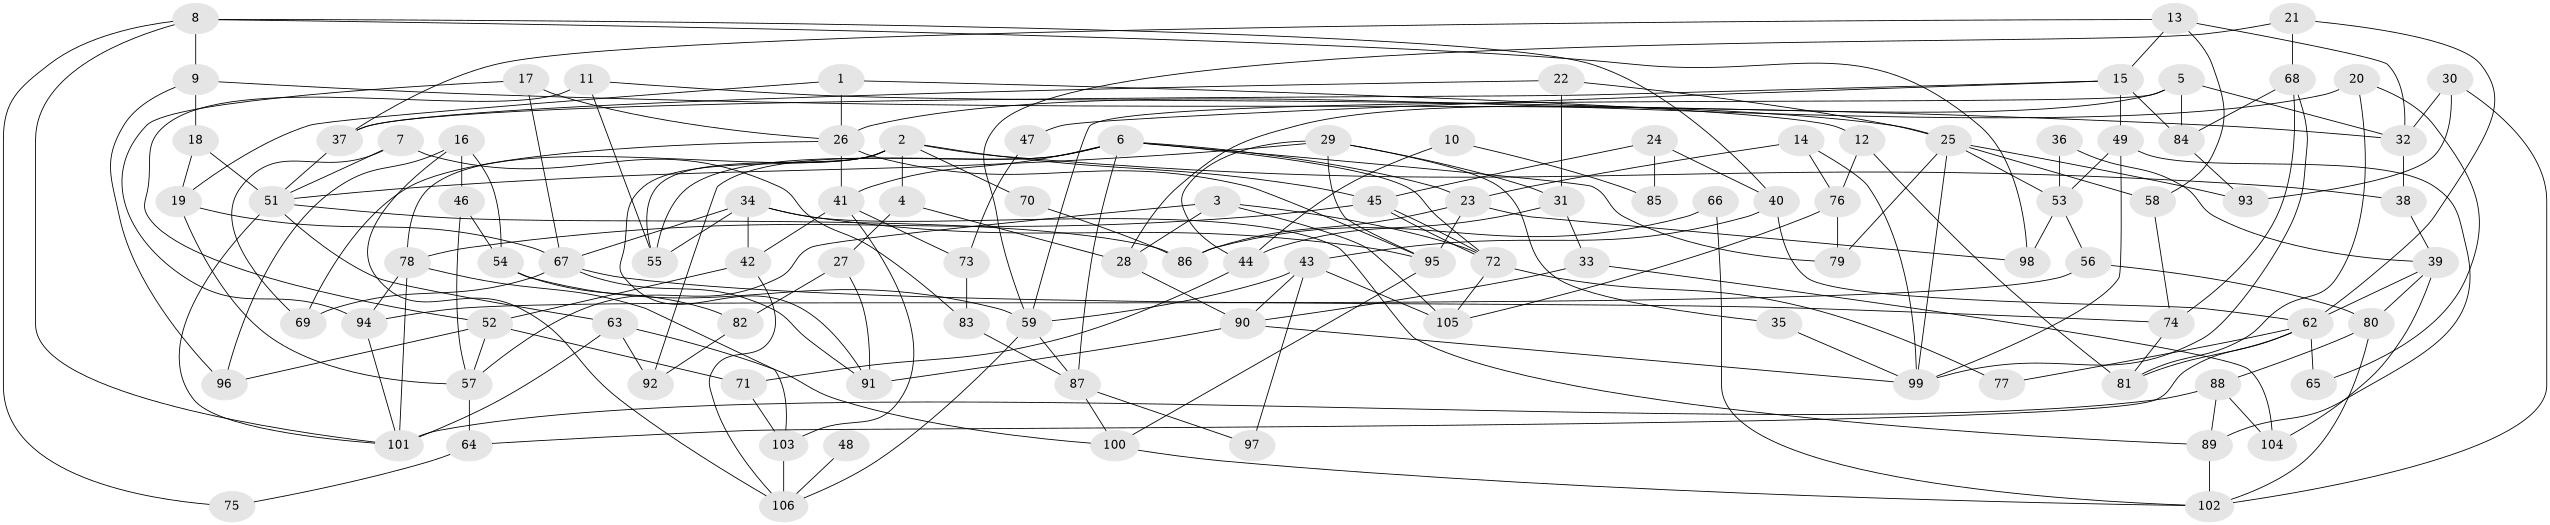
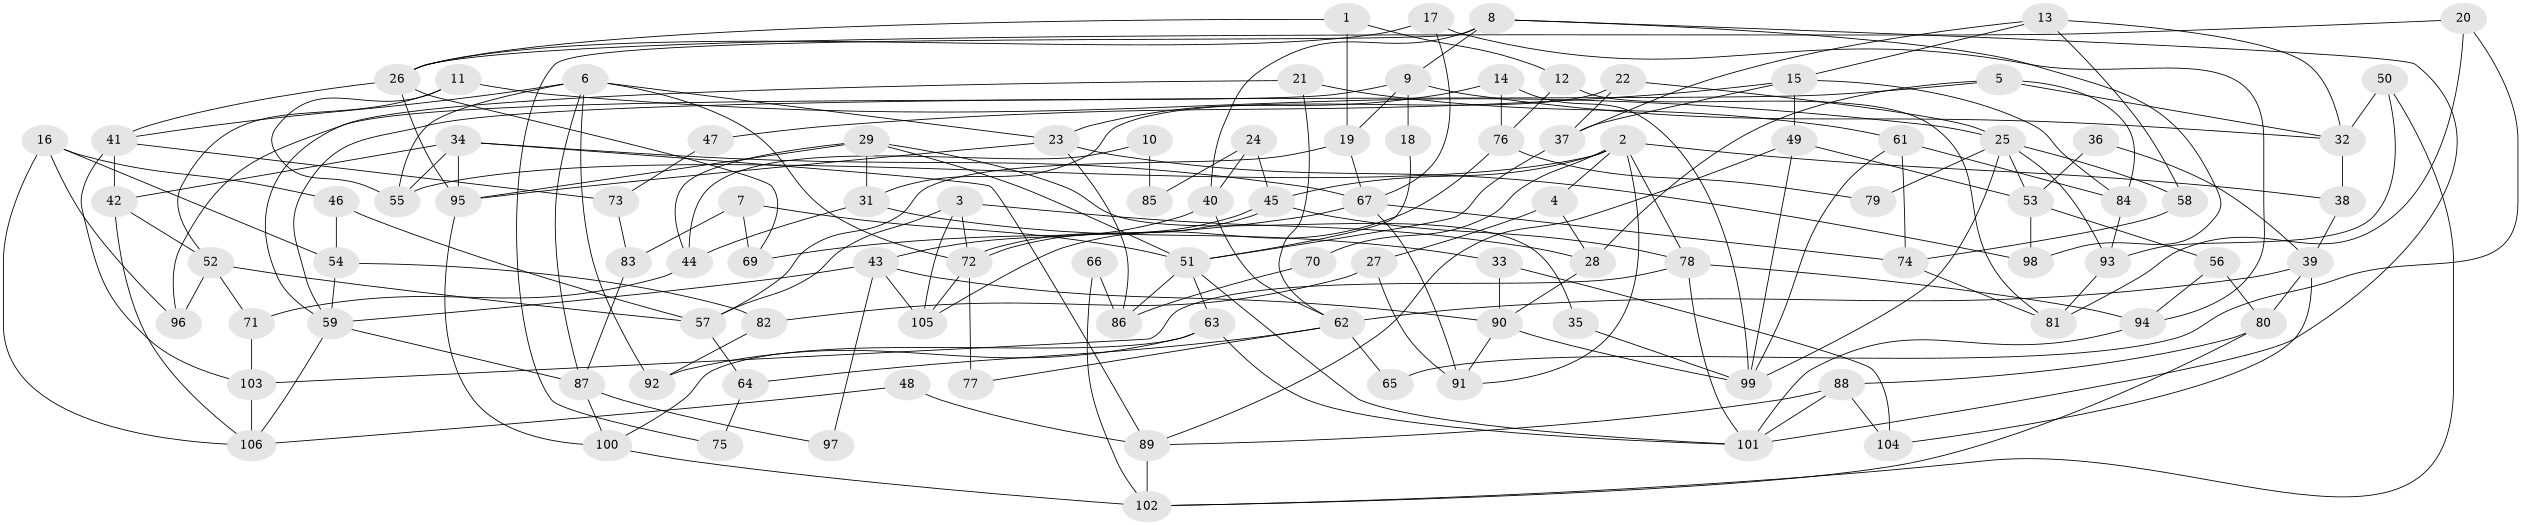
node "68": label "68" -> "61"
node "30": label "30" -> "50"
edge "6" -- "79": removed
edge "18" -- "19": now "9" -- "19"
edge "62" -- "81": now "93" -- "81"
edge "48" -- "89": added
